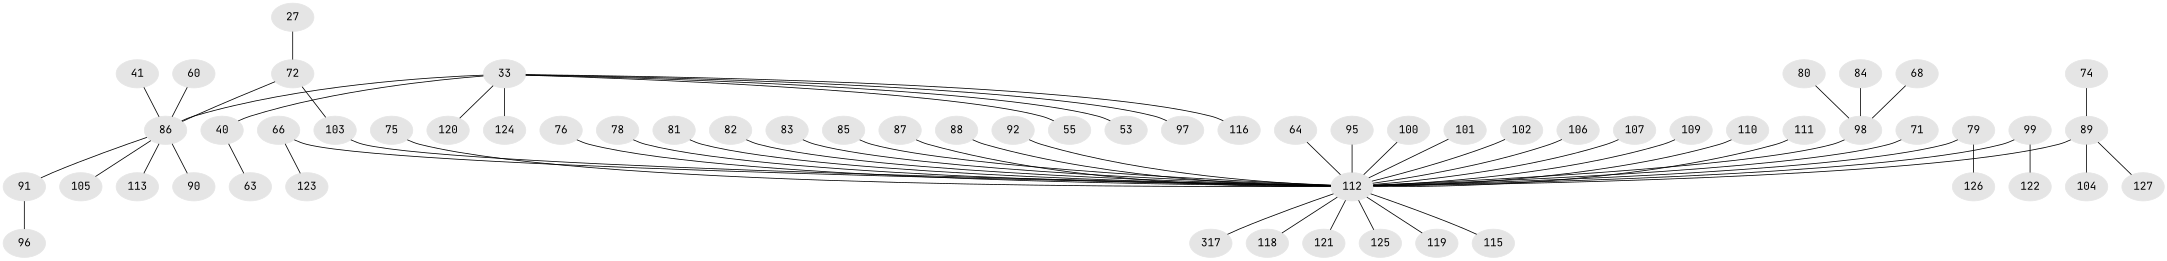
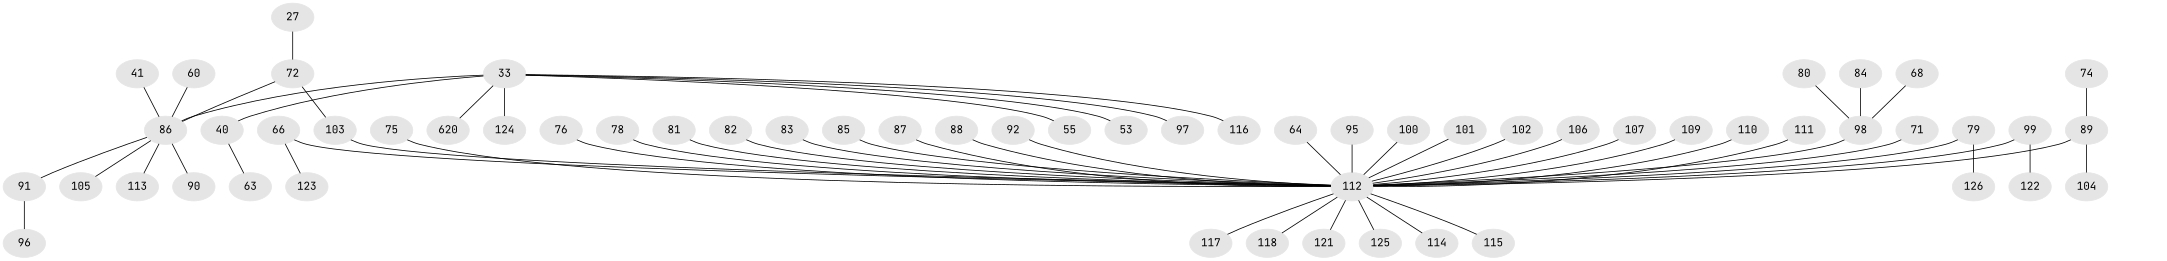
node "120": label "120" -> "620"
node "127": removed
node "317": label "317" -> "117"
node "119": label "119" -> "114"
